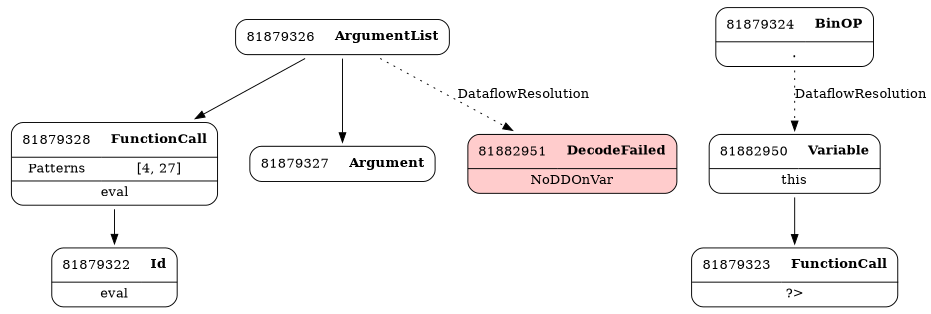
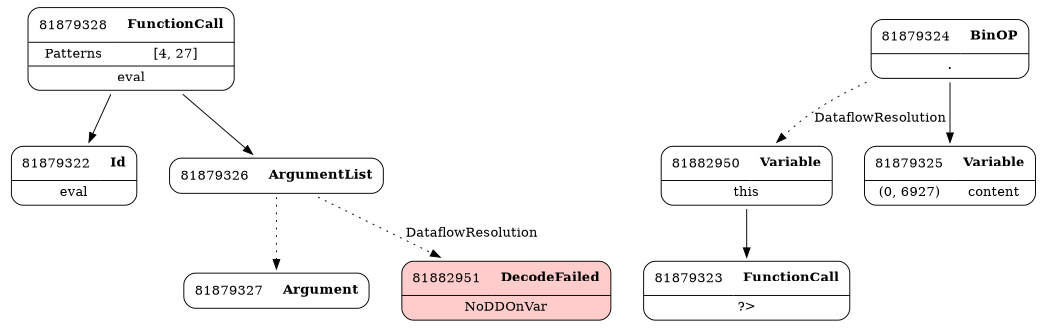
edge "81879326" -> "81879328": reversed
edge "81879326" -> "81879327": style solid -> dotted
node "81879325": added
